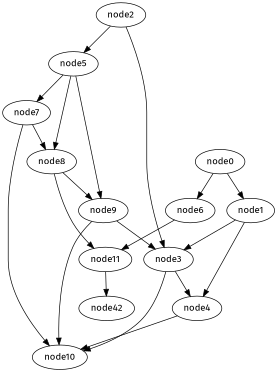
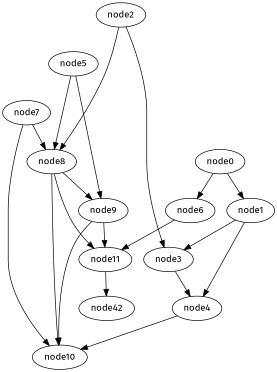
edge "node2" -> "node5": now "node2" -> "node8"
edge "node5" -> "node7": removed
edge "node9" -> "node3": now "node9" -> "node11"
edge "node3" -> "node10": now "node8" -> "node10"
